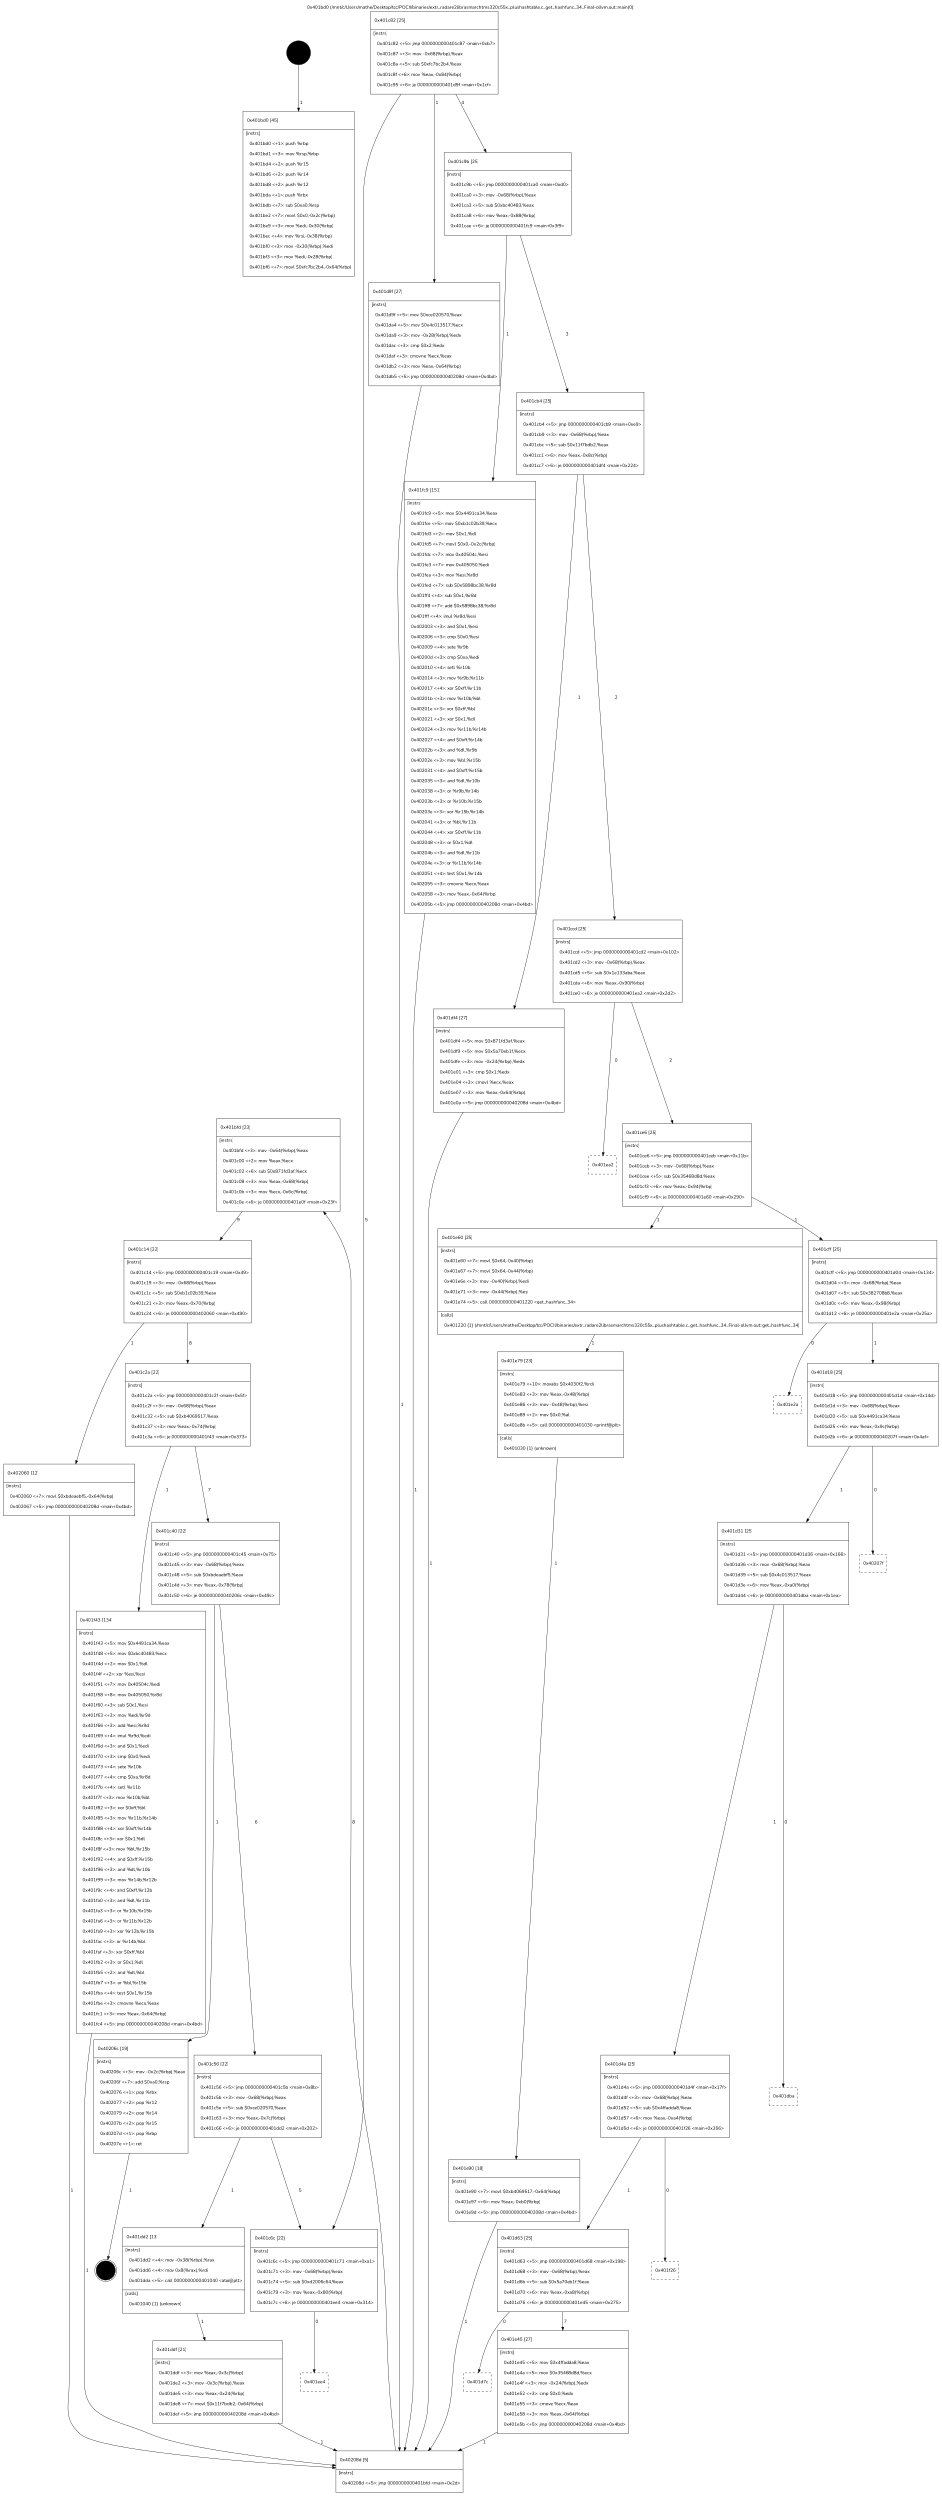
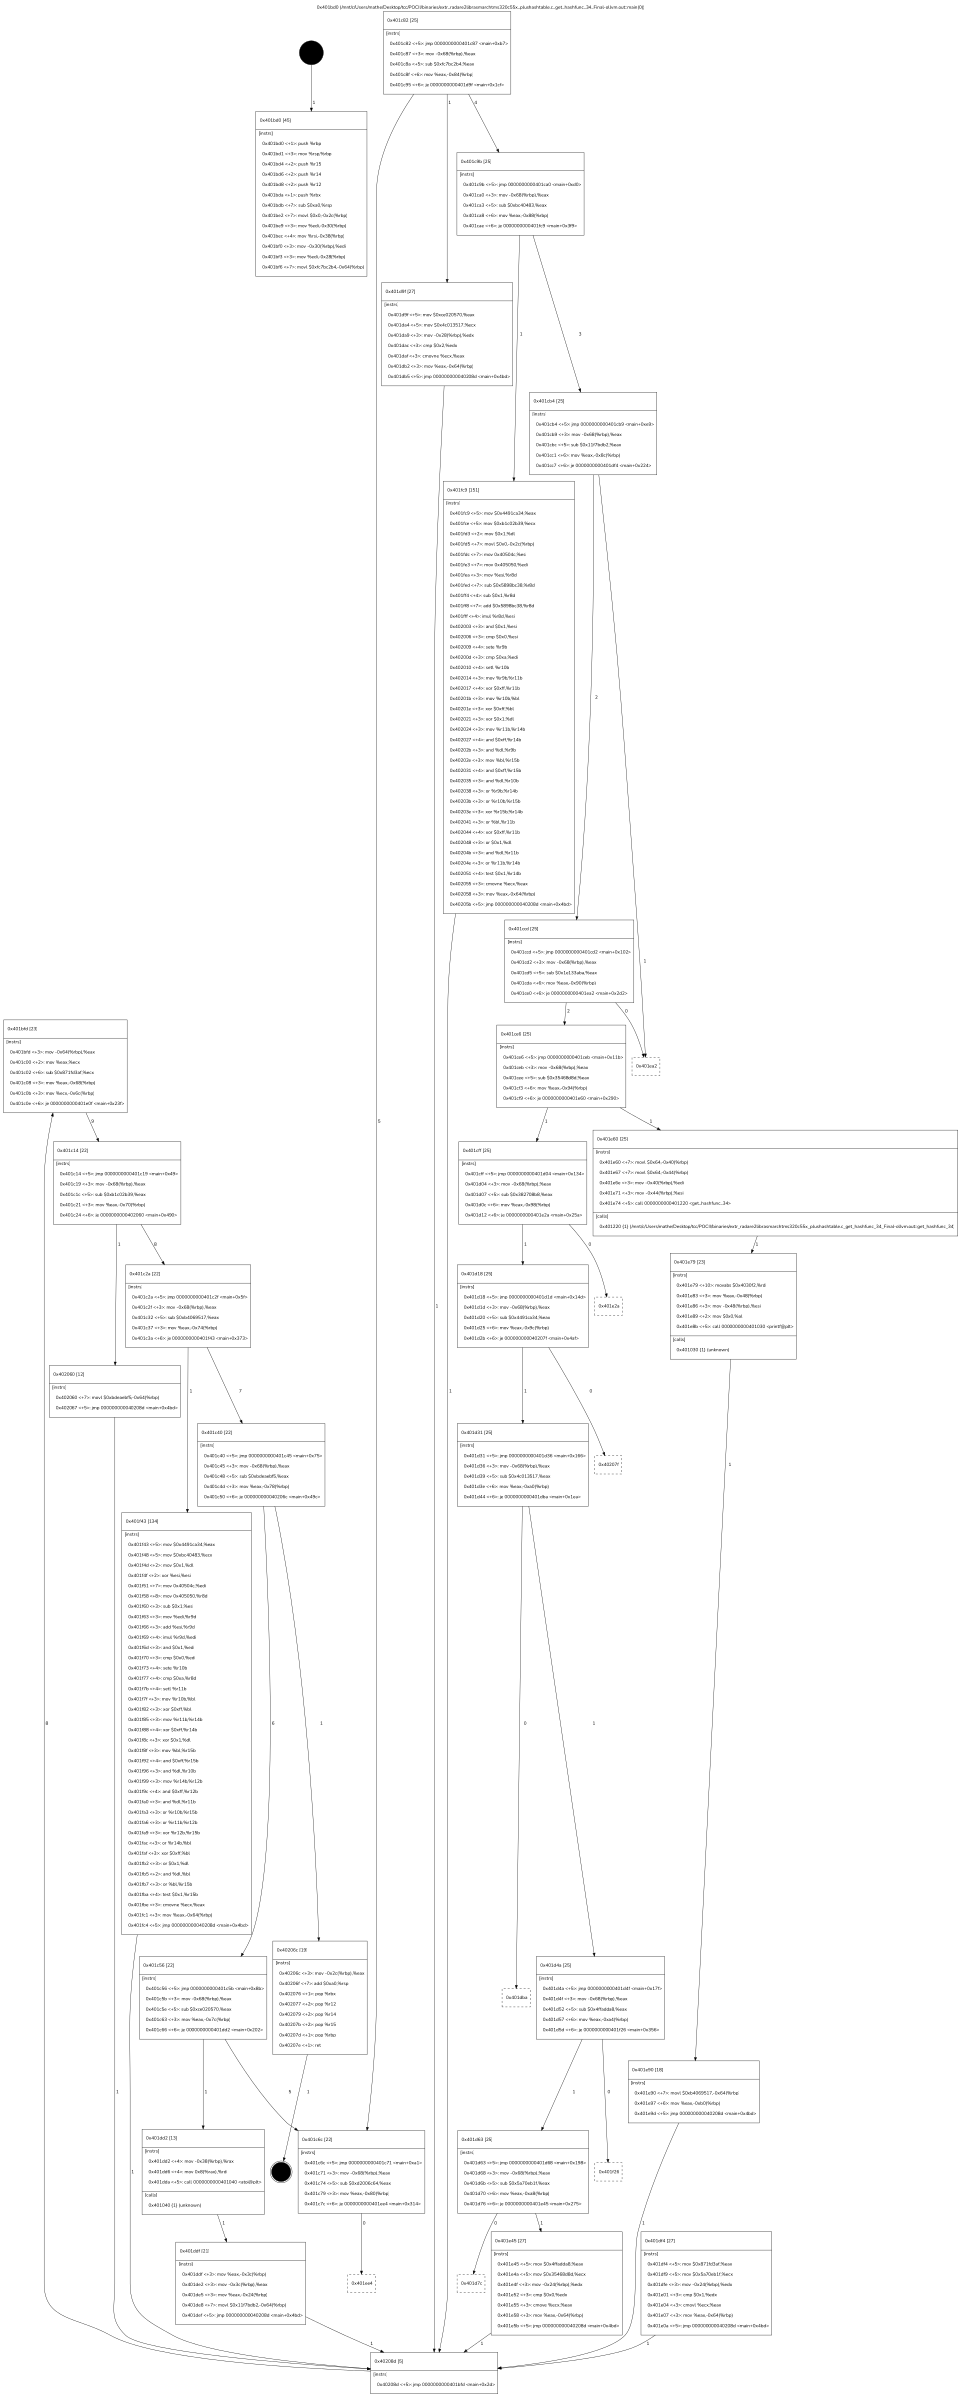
edge "0x401cb4 [25]" -> "0x401df4 [27]": now "0x401cb4 [25]" -> "0x401ea2"
edge "0x401d63 [25]" -> "0x401e45 [27]": label " 7" -> " 1"
